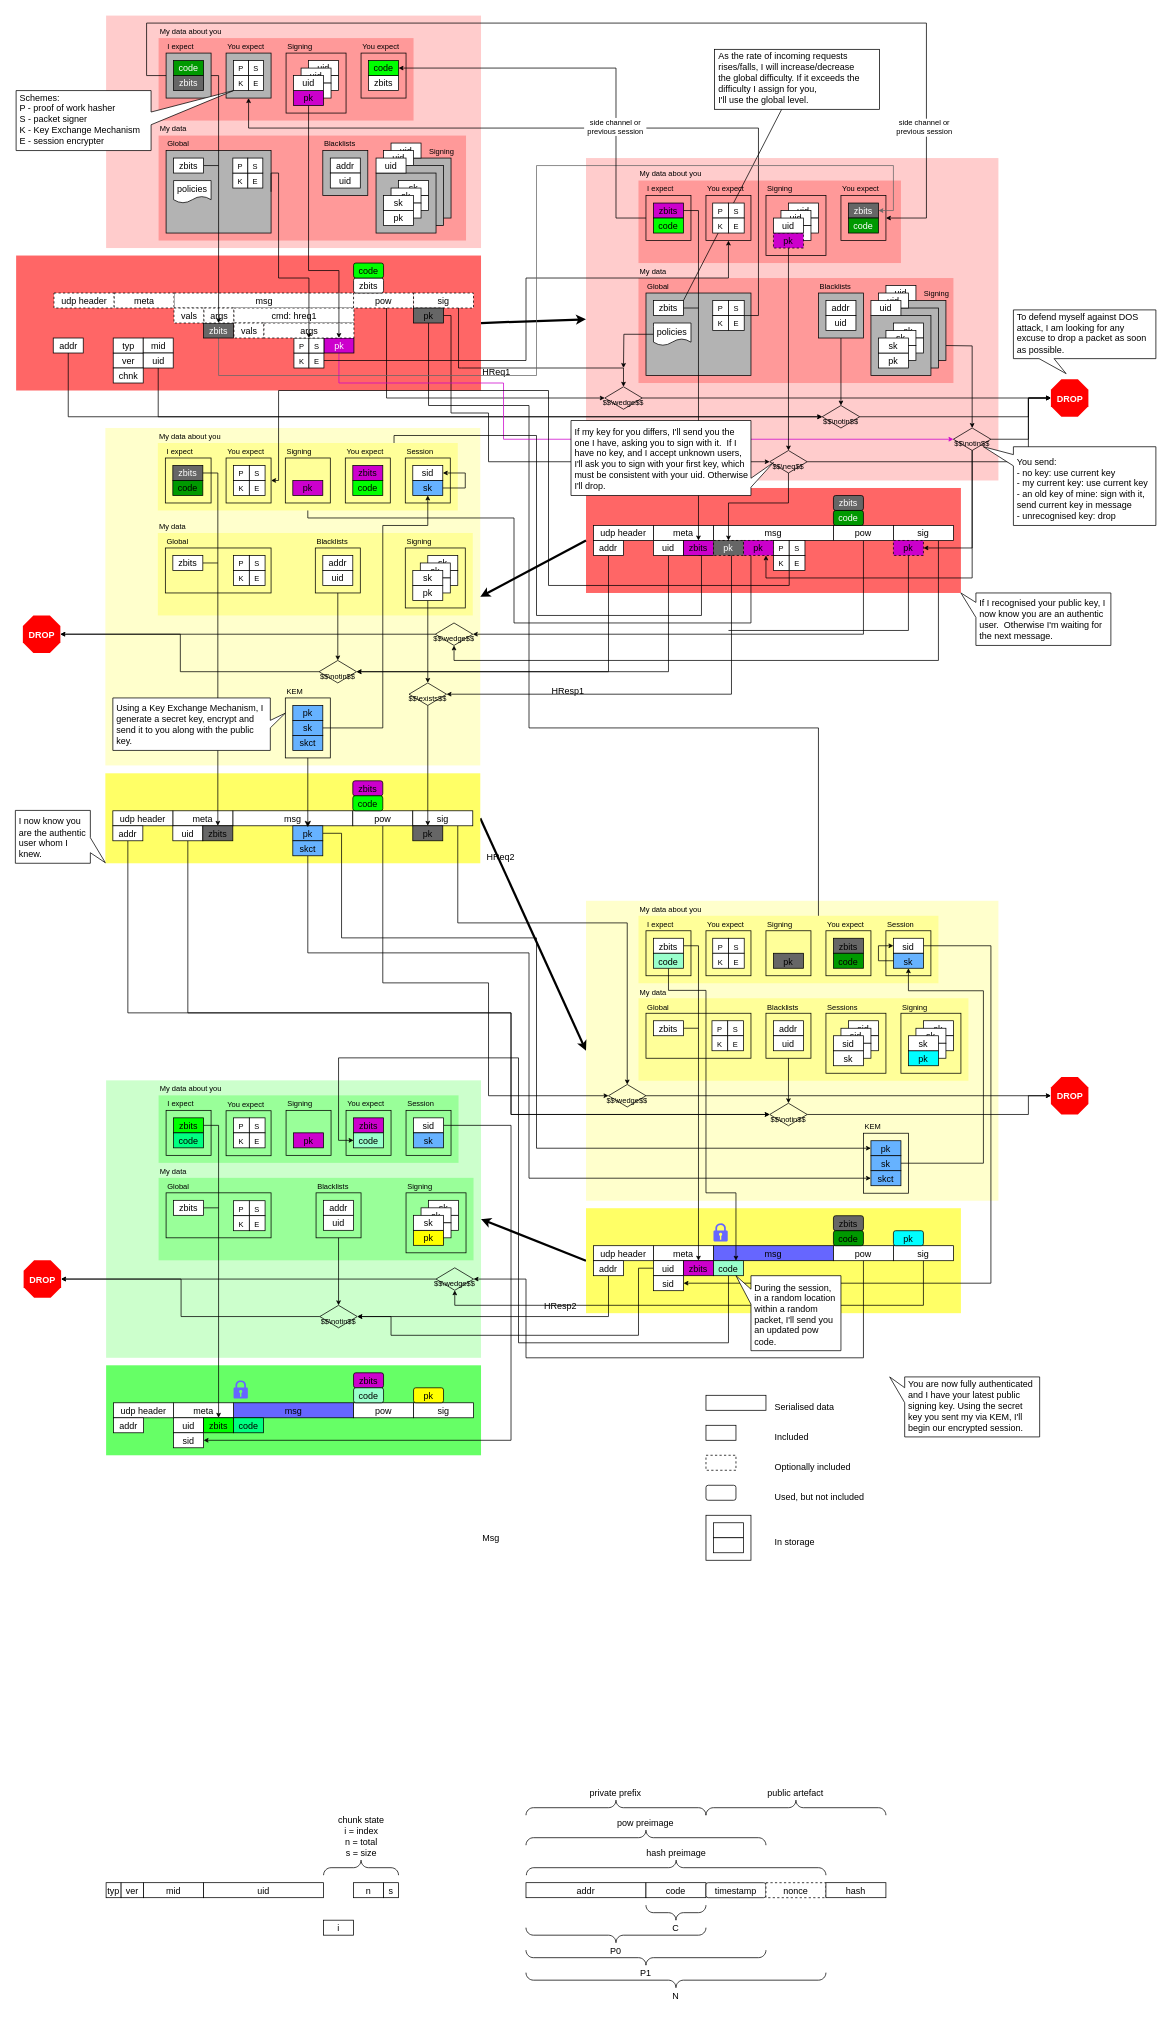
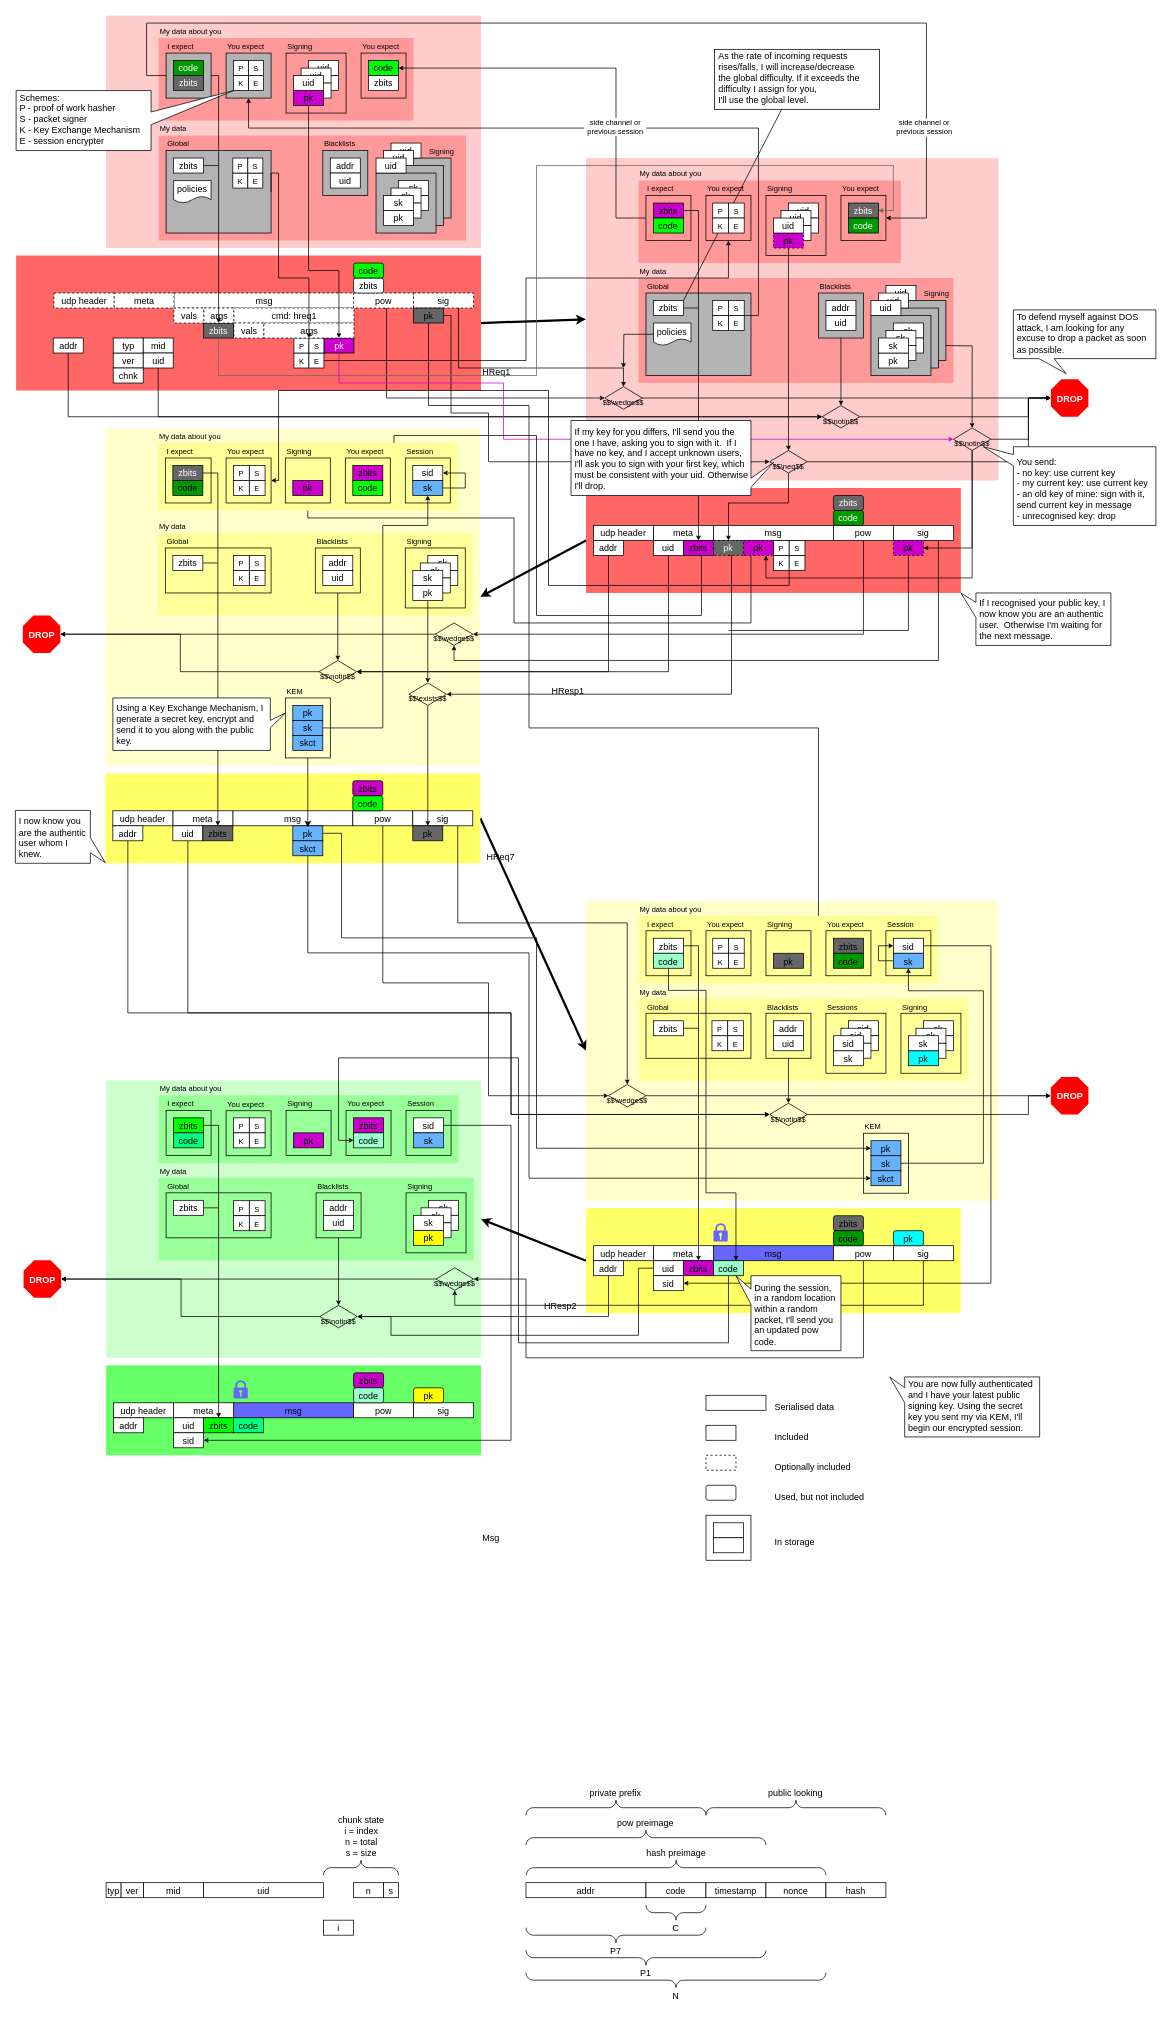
node "HReq2": label "HReq2" -> "HReq7"
node "public artefact": label "public artefact" -> "public looking"
node "timestamp": shape rounded rectangle -> rectangle
node "nonce": style dashed -> solid
node "P0": label "P0" -> "P7"
